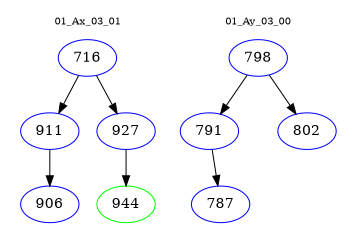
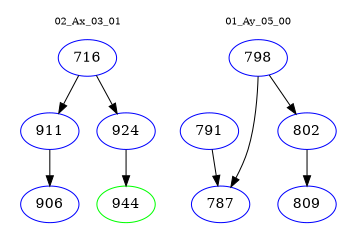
cluster "01_Ax_03_01": label "01_Ax_03_01" -> "02_Ax_03_01"
cluster "01_Ay_03_00": label "01_Ay_03_00" -> "01_Ay_05_00"
edge "798" -> "791": now "798" -> "787"
node "927": label "927" -> "924"
node "809": added
